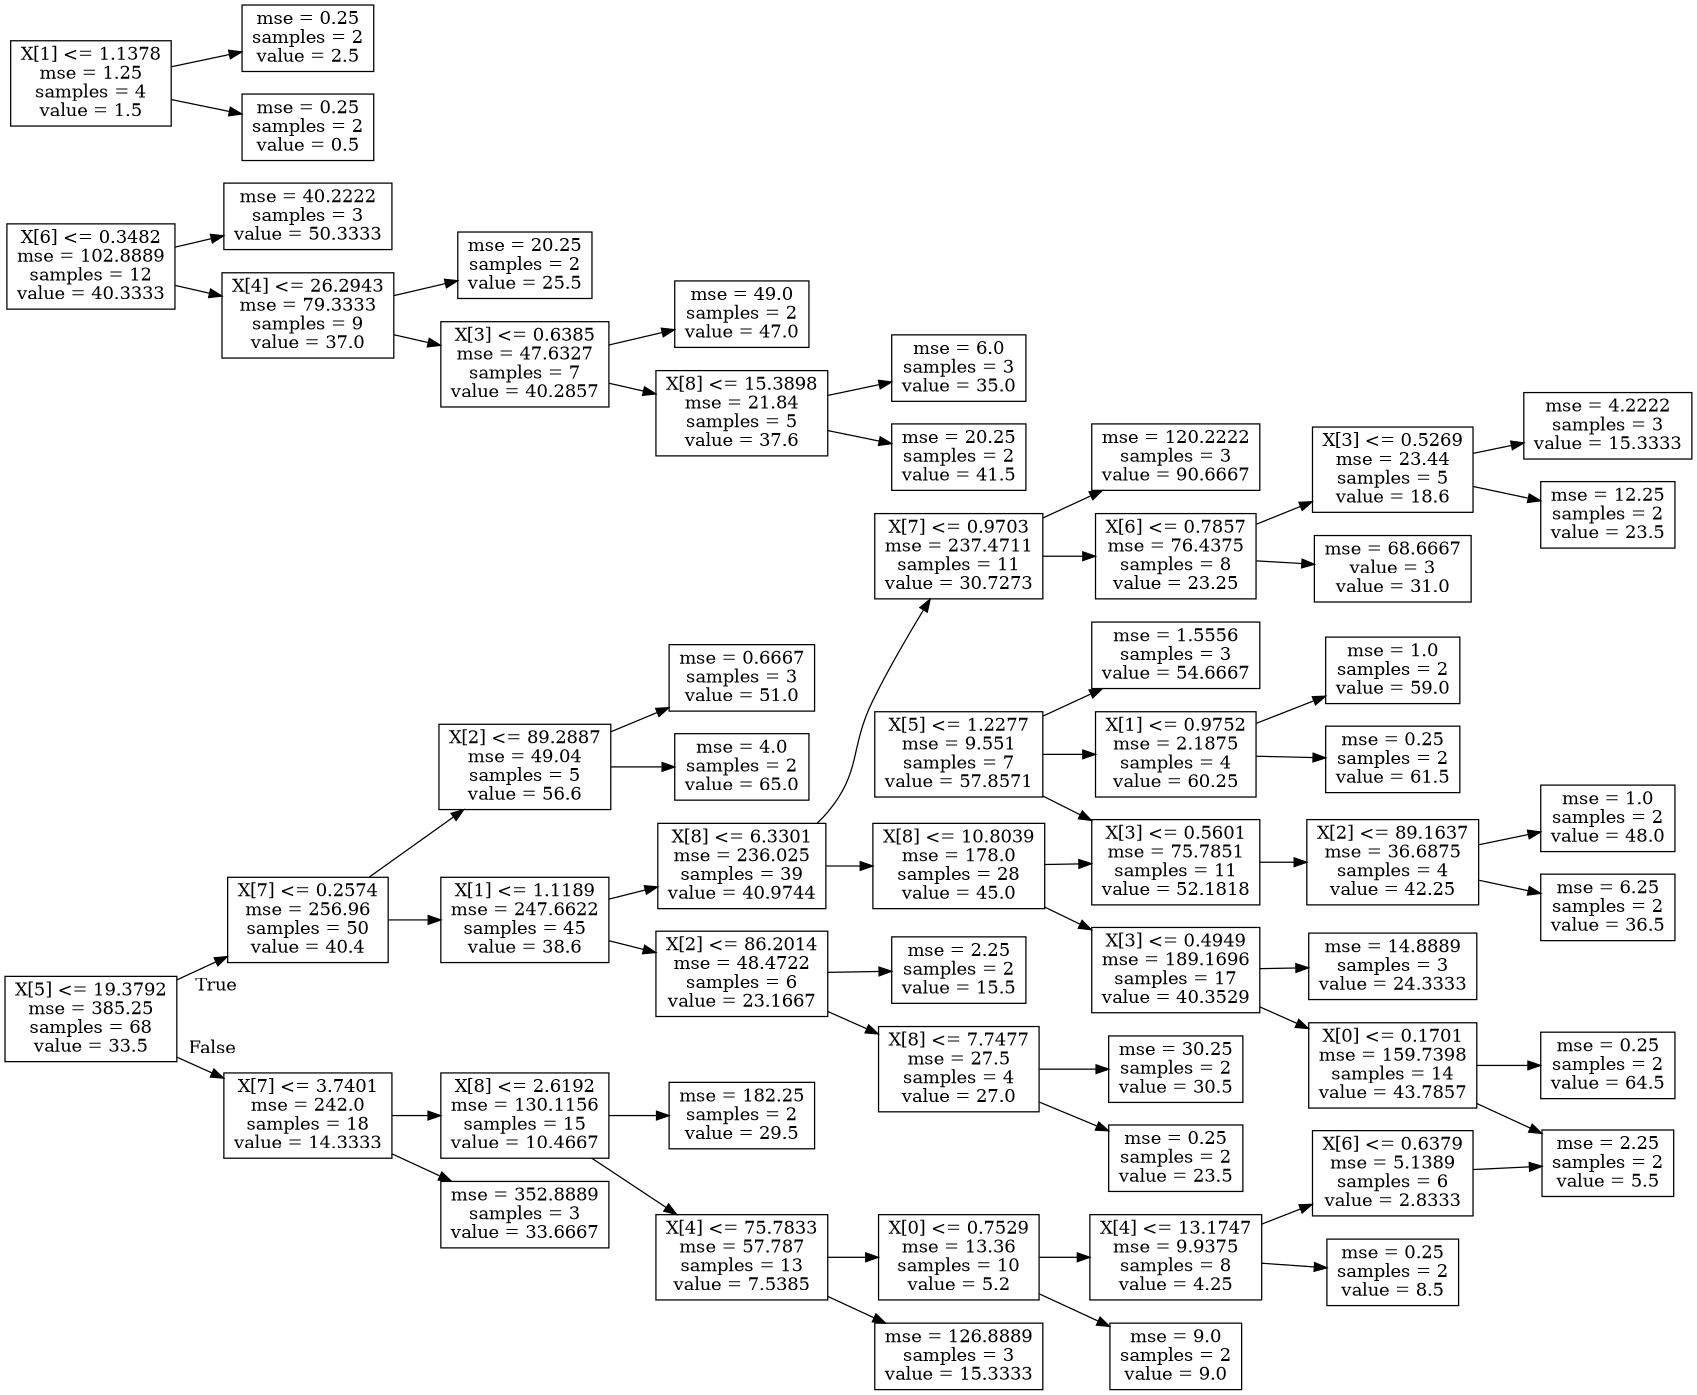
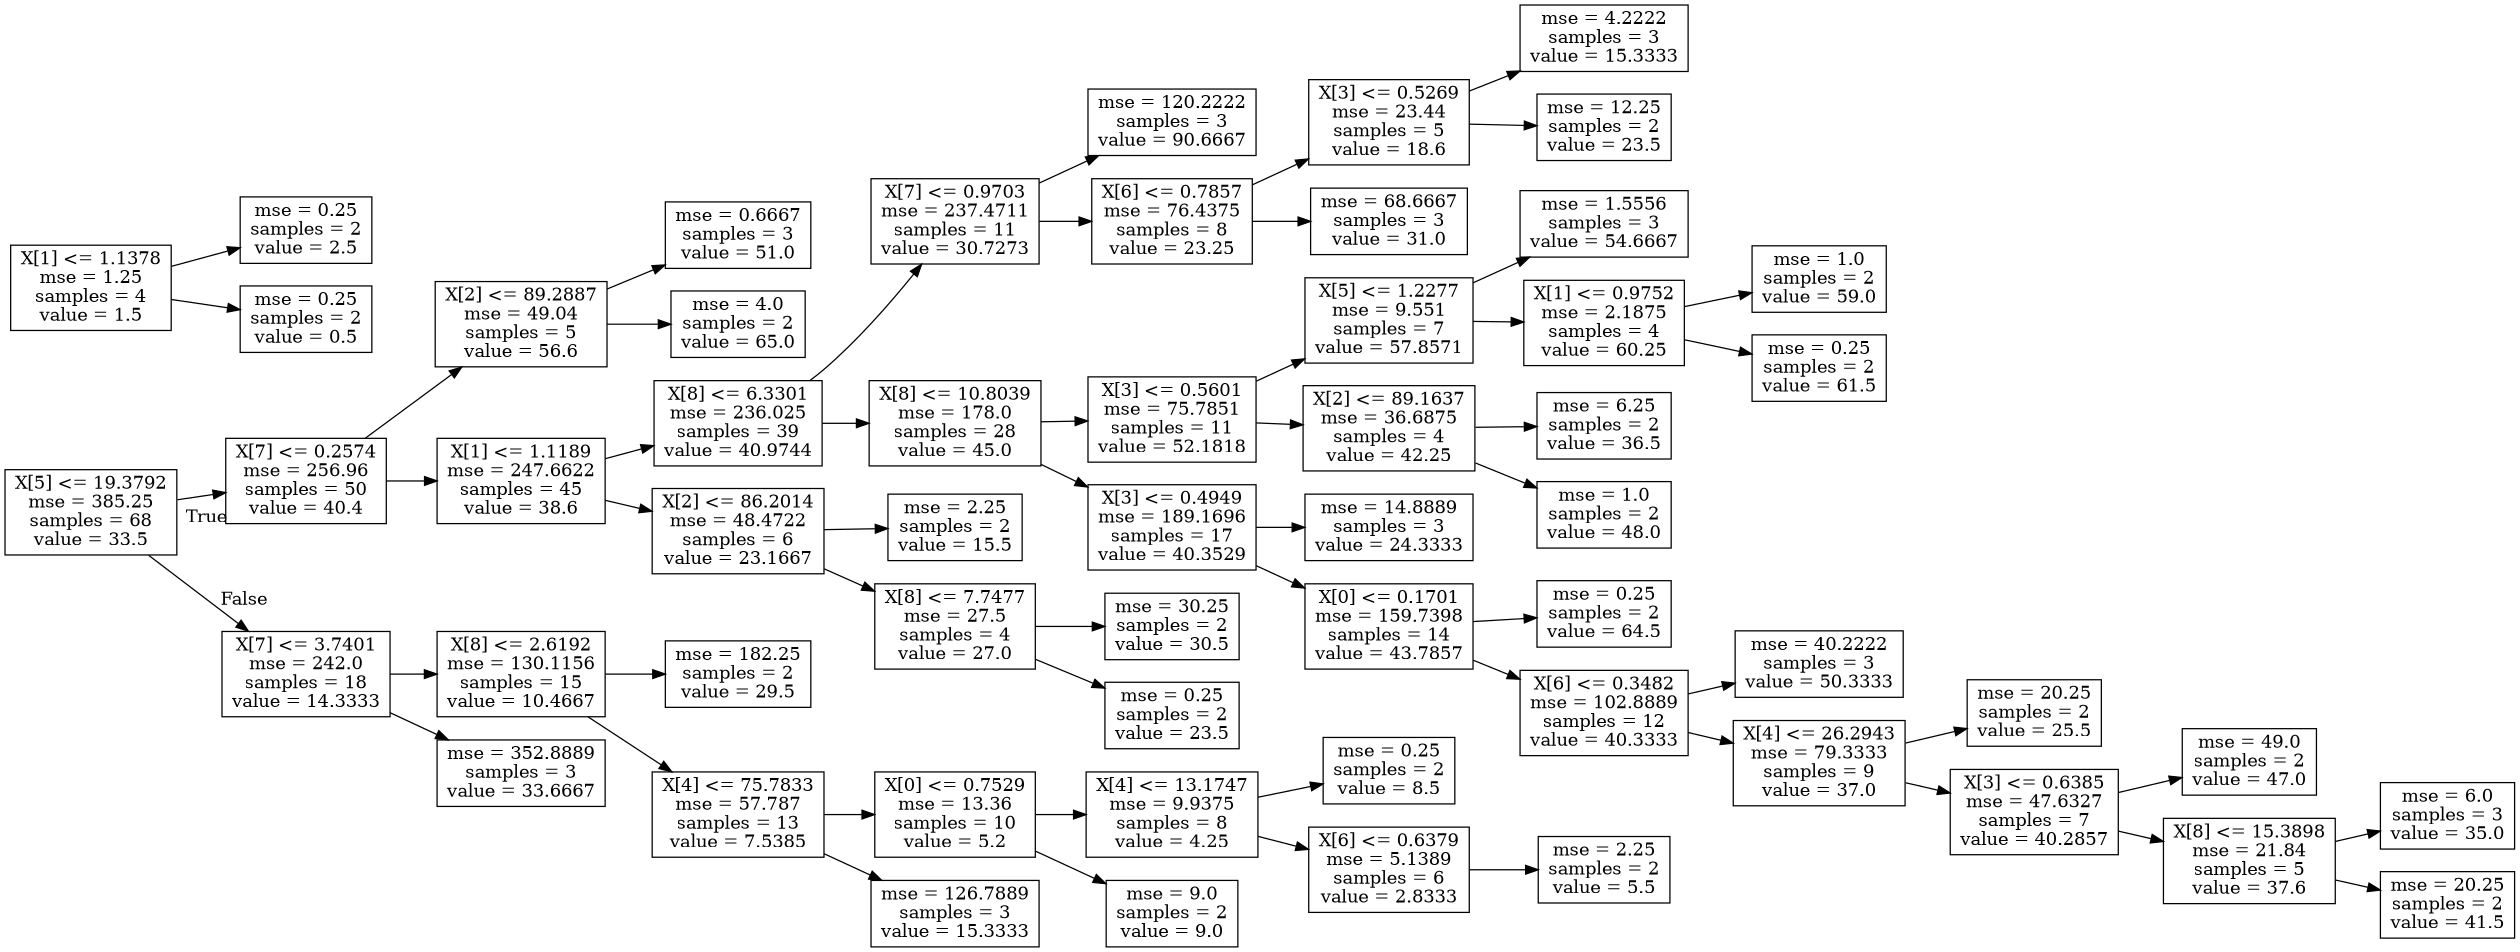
node "mse = 68.6667 value = 3 value = 31.0": label "mse = 68.6667 value = 3 value = 31.0" -> "mse = 68.6667 samples = 3 value = 31.0"
edge "X[5] <= 1.2277 mse = 9.551 samples = 7 value = 57.8571" -> "X[3] <= 0.5601 mse = 75.7851 samples = 11 value = 52.1818": reversed
edge "X[0] <= 0.1701 mse = 159.7398 samples = 14 value = 43.7857" -> "mse = 2.25 samples = 2 value = 5.5": now "X[0] <= 0.1701 mse = 159.7398 samples = 14 value = 43.7857" -> "X[6] <= 0.3482 mse = 102.8889 samples = 12 value = 40.3333"
node "mse = 126.8889 samples = 3 value = 15.3333": label "mse = 126.8889 samples = 3 value = 15.3333" -> "mse = 126.7889 samples = 3 value = 15.3333"
